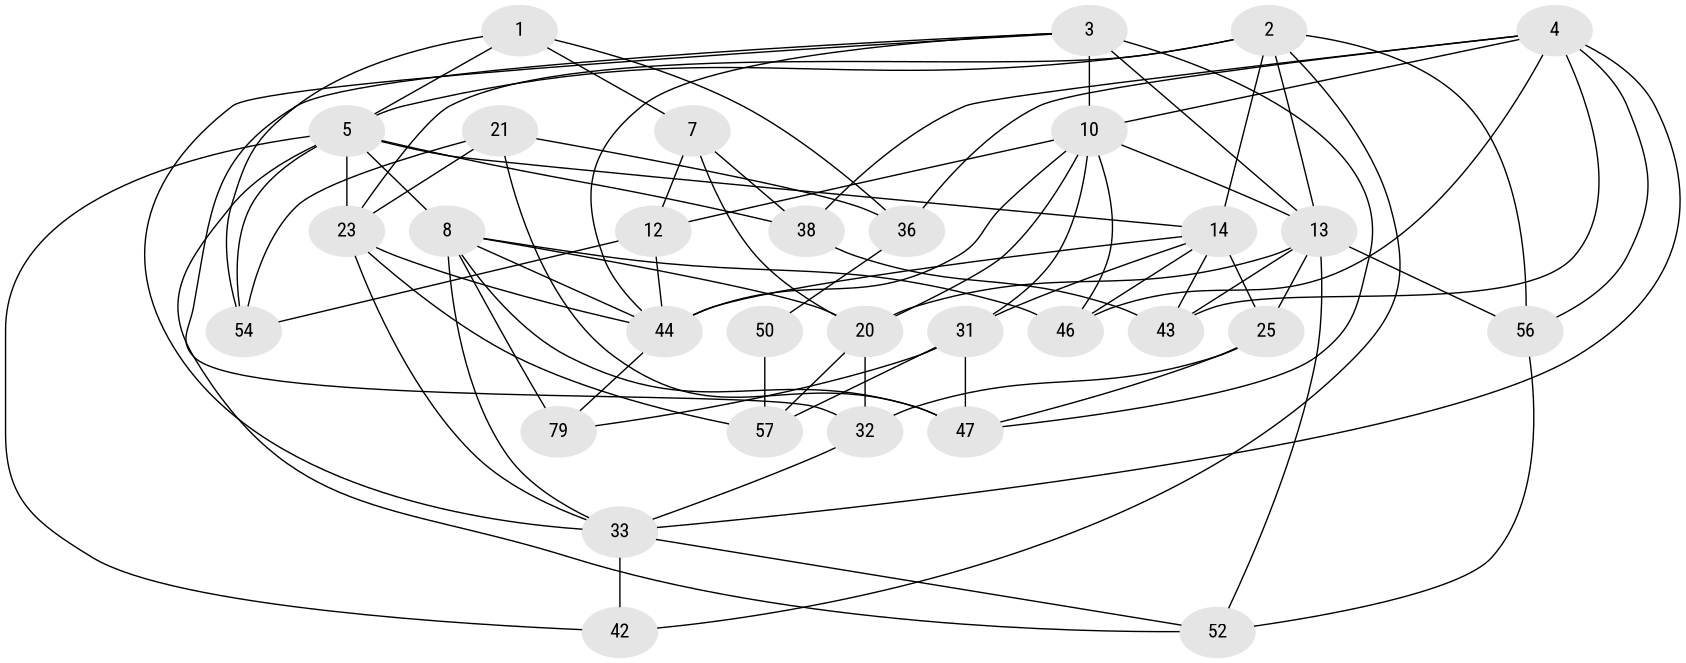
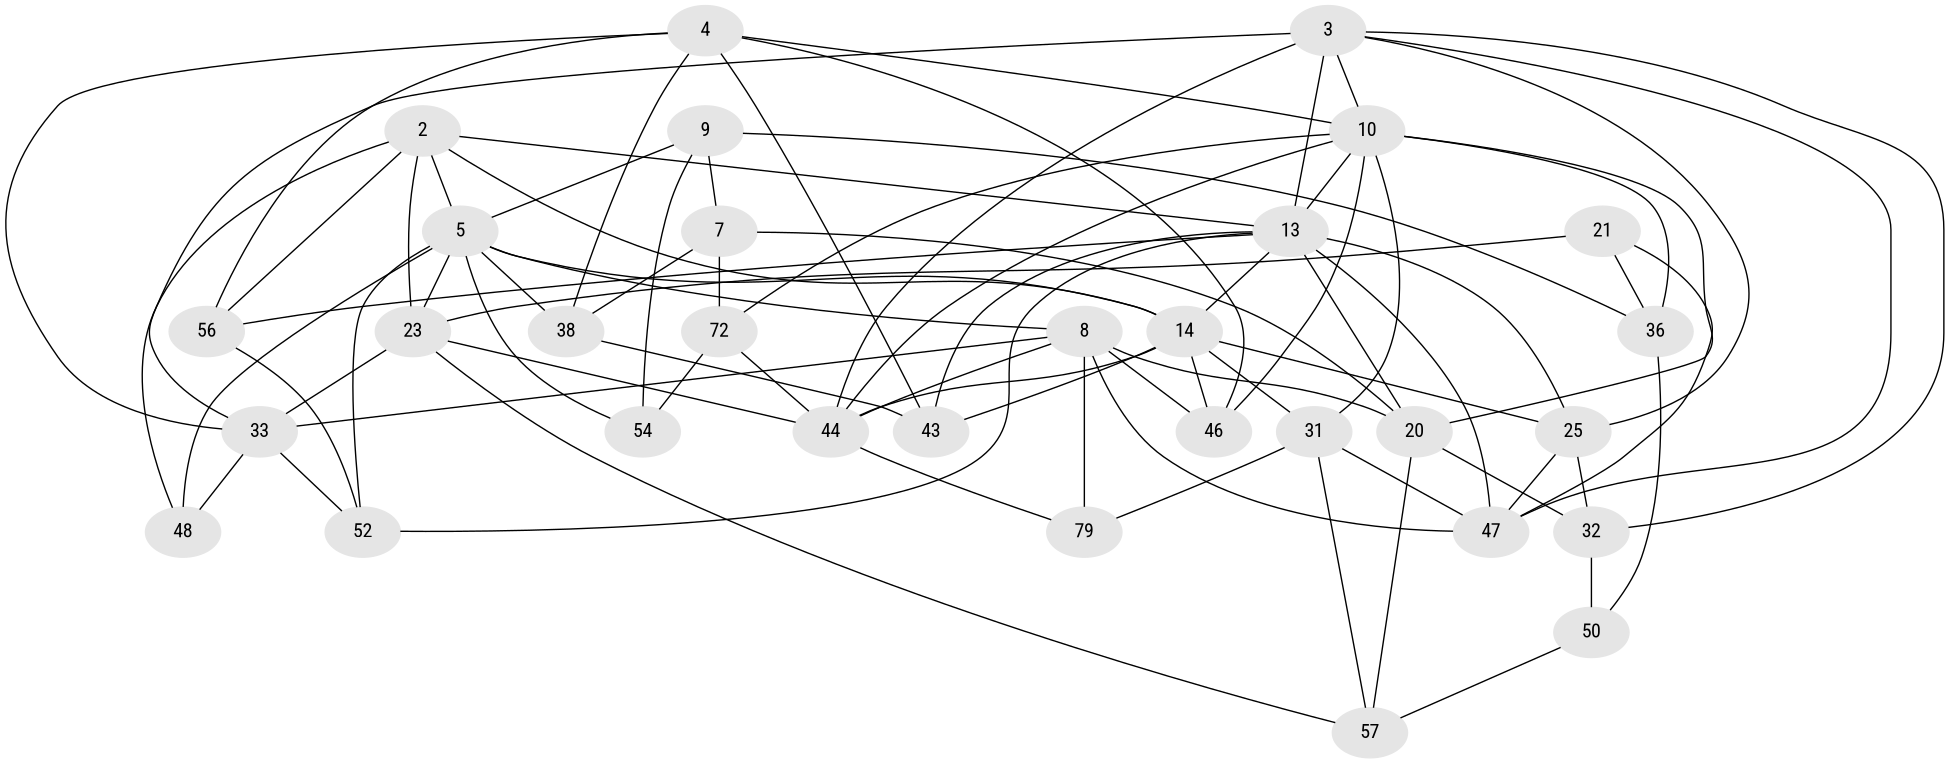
node "1": label "1" -> "9"
edge "4" -- "36": now "10" -- "36"
edge "3" -- "25": added
edge "21" -- "54": removed
node "12": label "12" -> "72"
edge "13" -- "14": added
edge "13" -- "47": added
edge "32" -- "33": now "32" -- "50"
node "42": label "42" -> "48"
